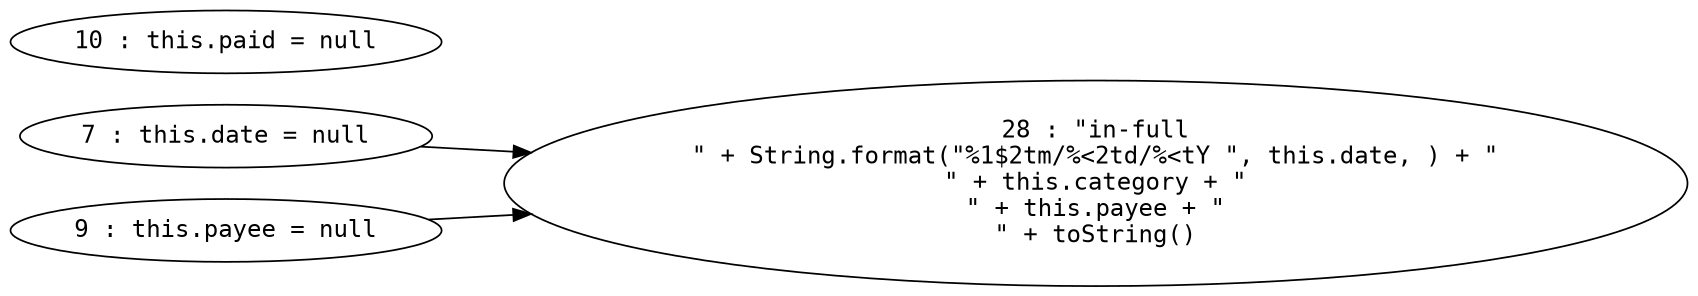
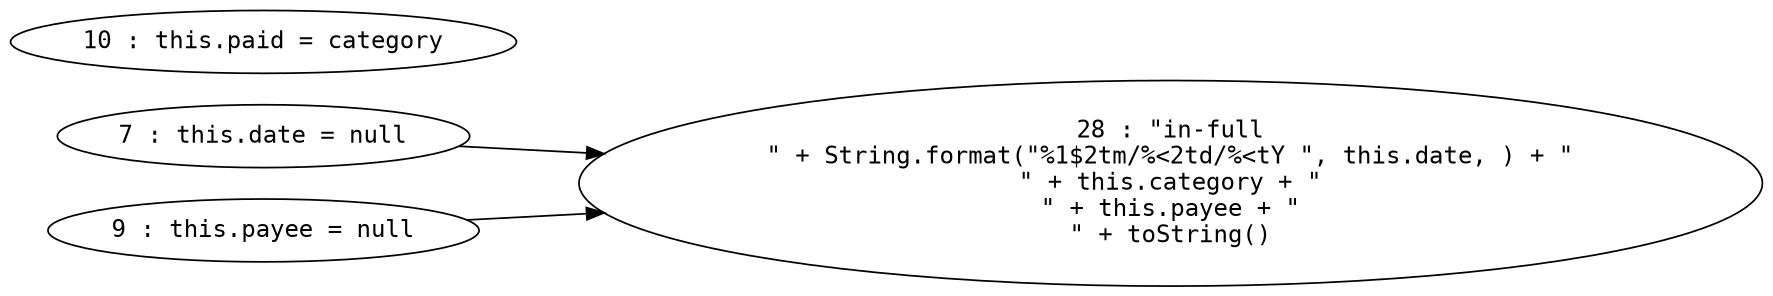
node "10 : this.paid = null": label "10 : this.paid = null" -> "10 : this.paid = category"
